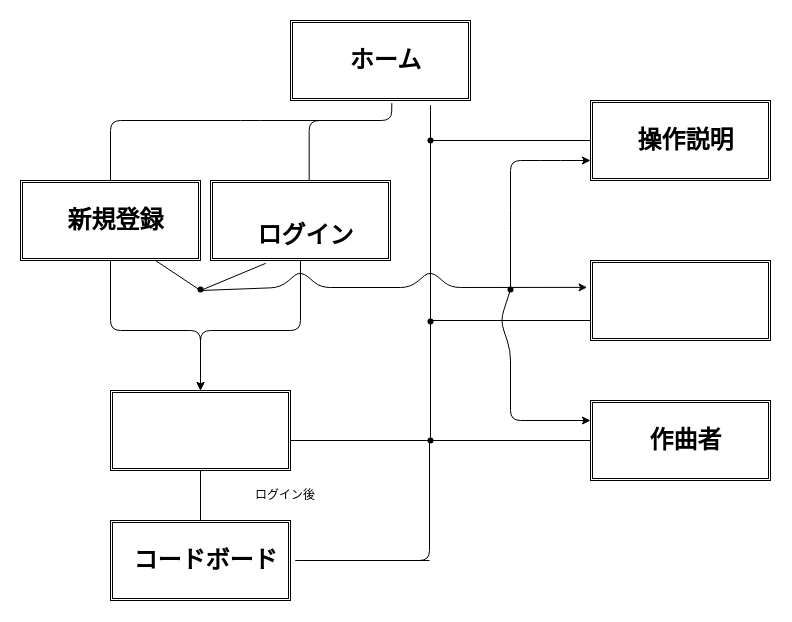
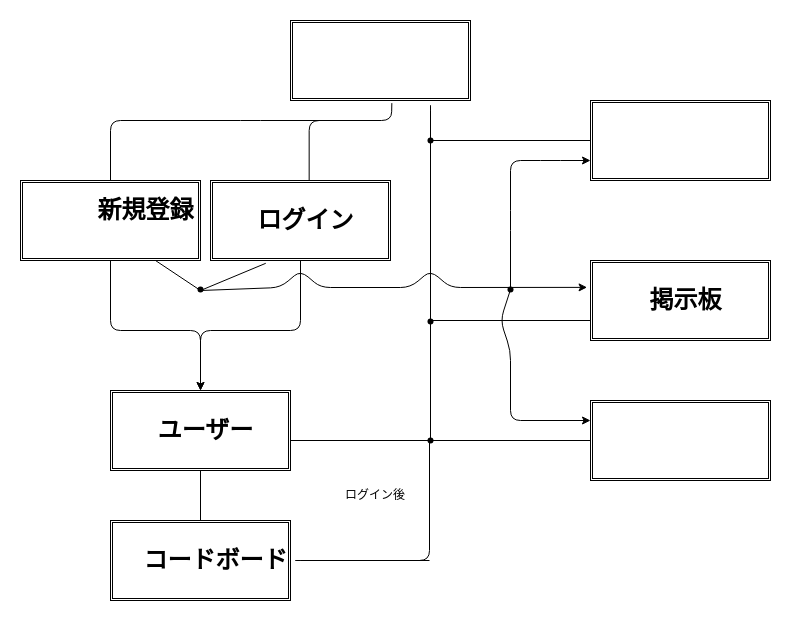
node "ホーム": removed
node "操作説明": removed
node "新規登録": moved (116, 221) -> (146, 211)
node "ログイン": moved (306, 236) -> (306, 221)
node "掲示板": added
node "ユーザー": added
node "作曲者": removed
node "ログイン後": moved (286, 496) -> (376, 496)
node "コードボード": moved (206, 561) -> (216, 561)
